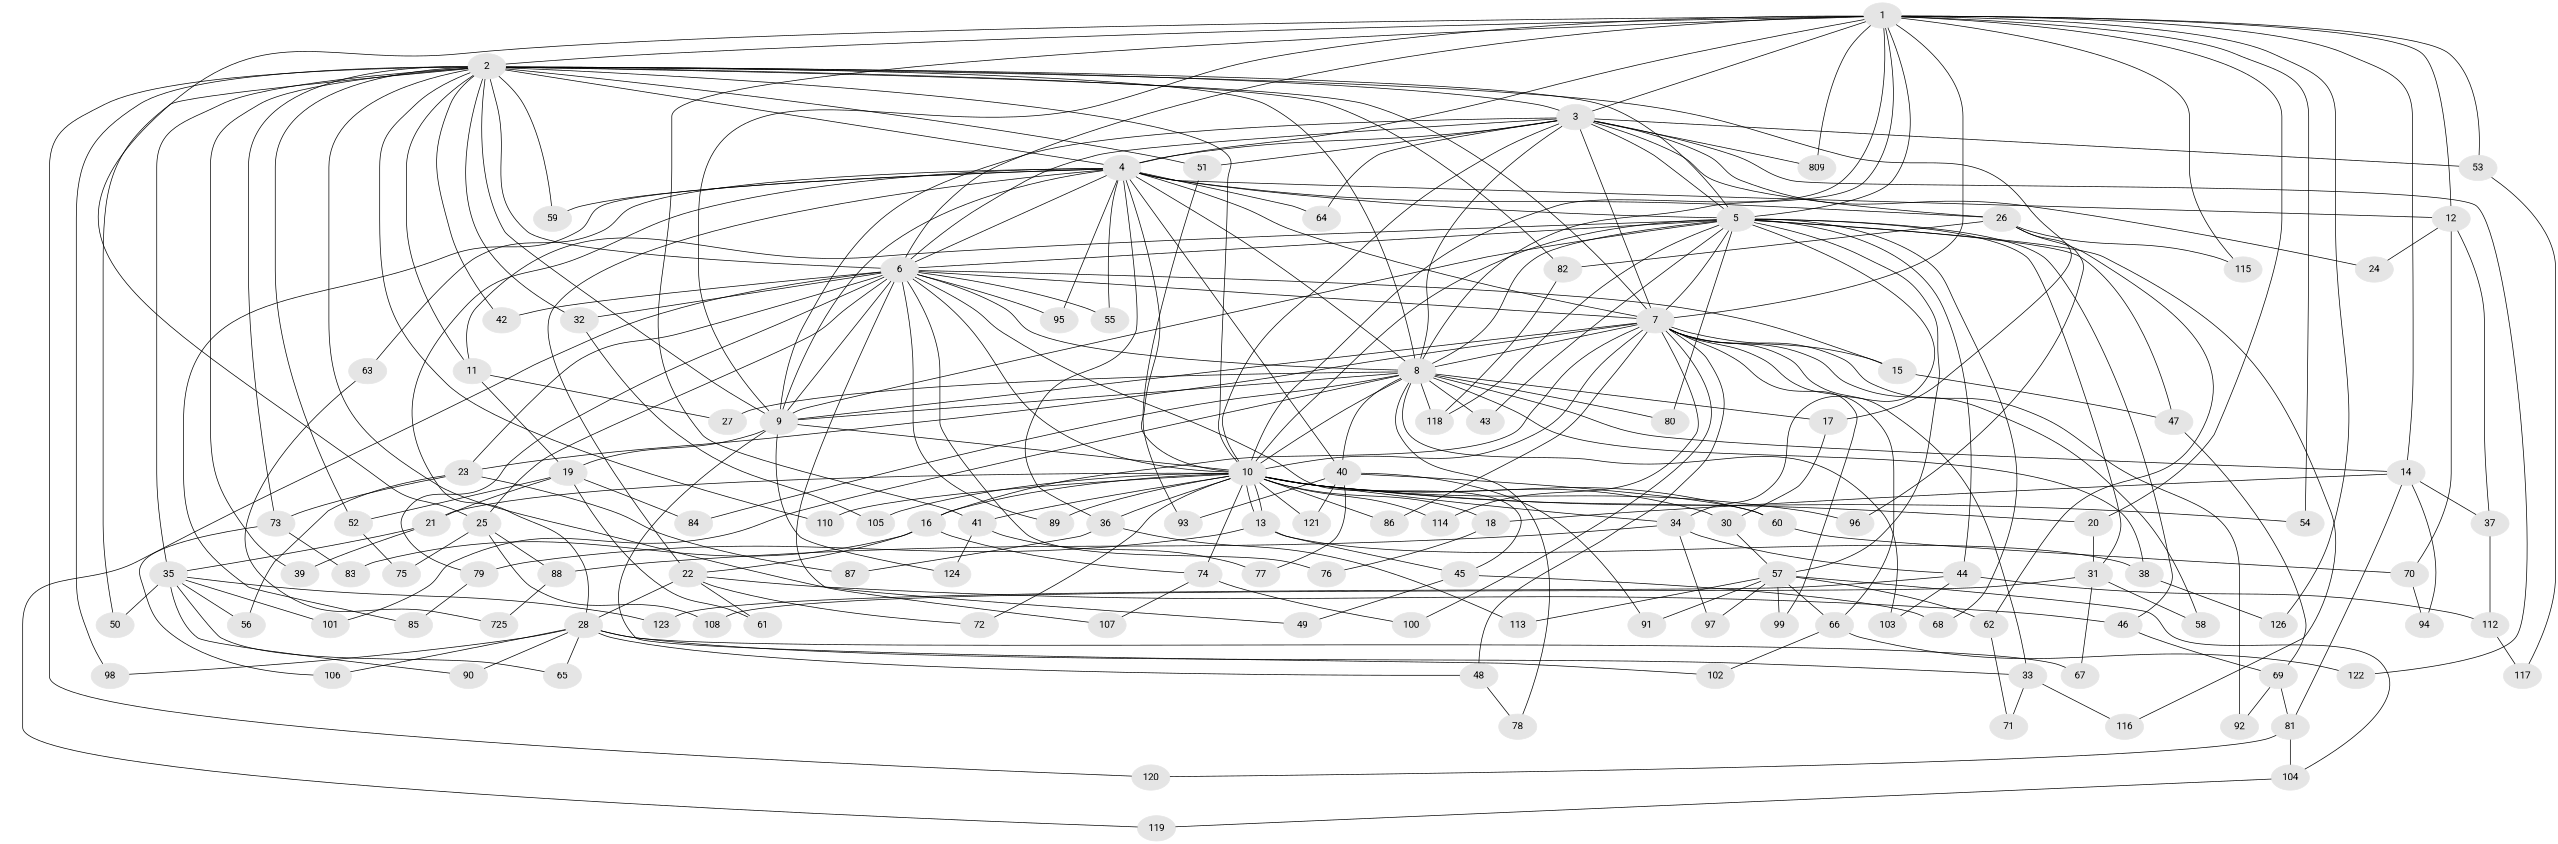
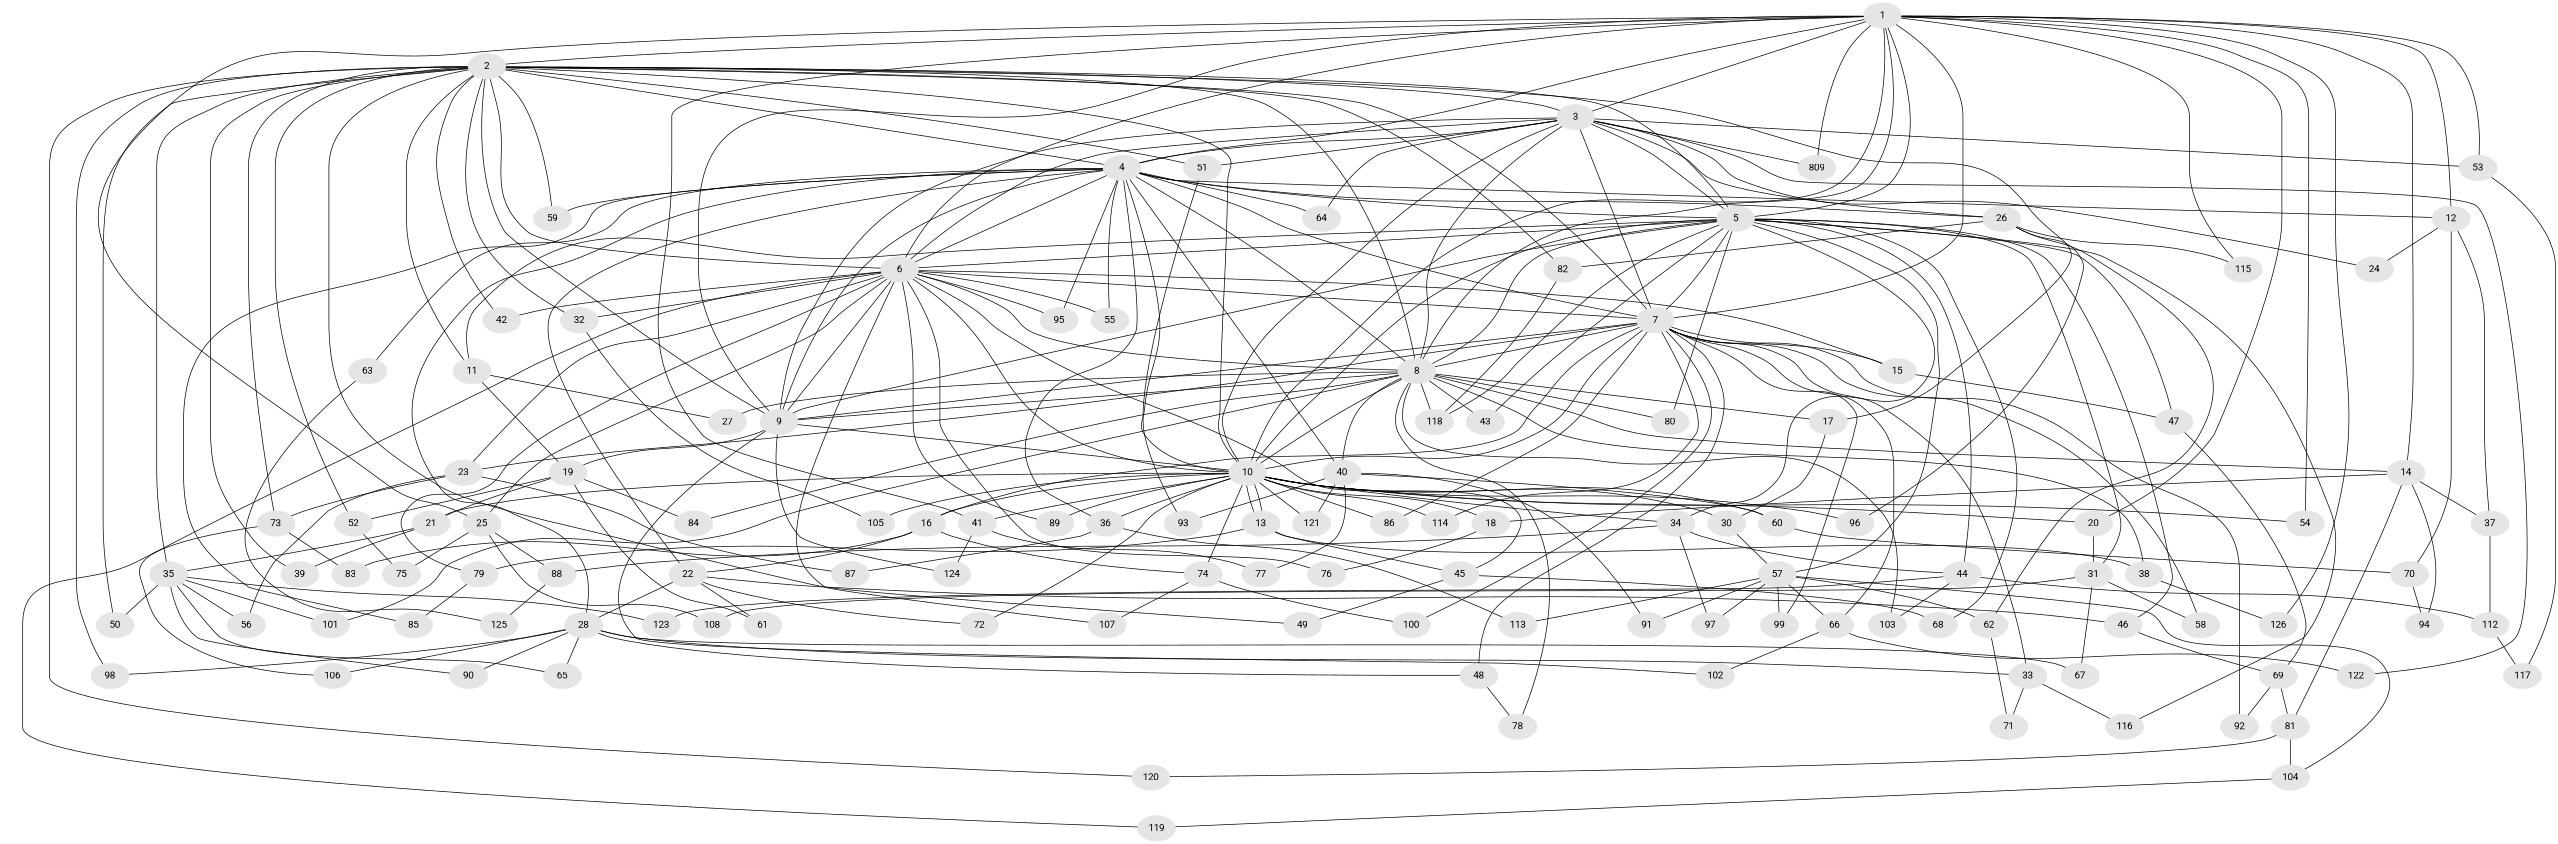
node "110": removed
node "725": label "725" -> "125"
